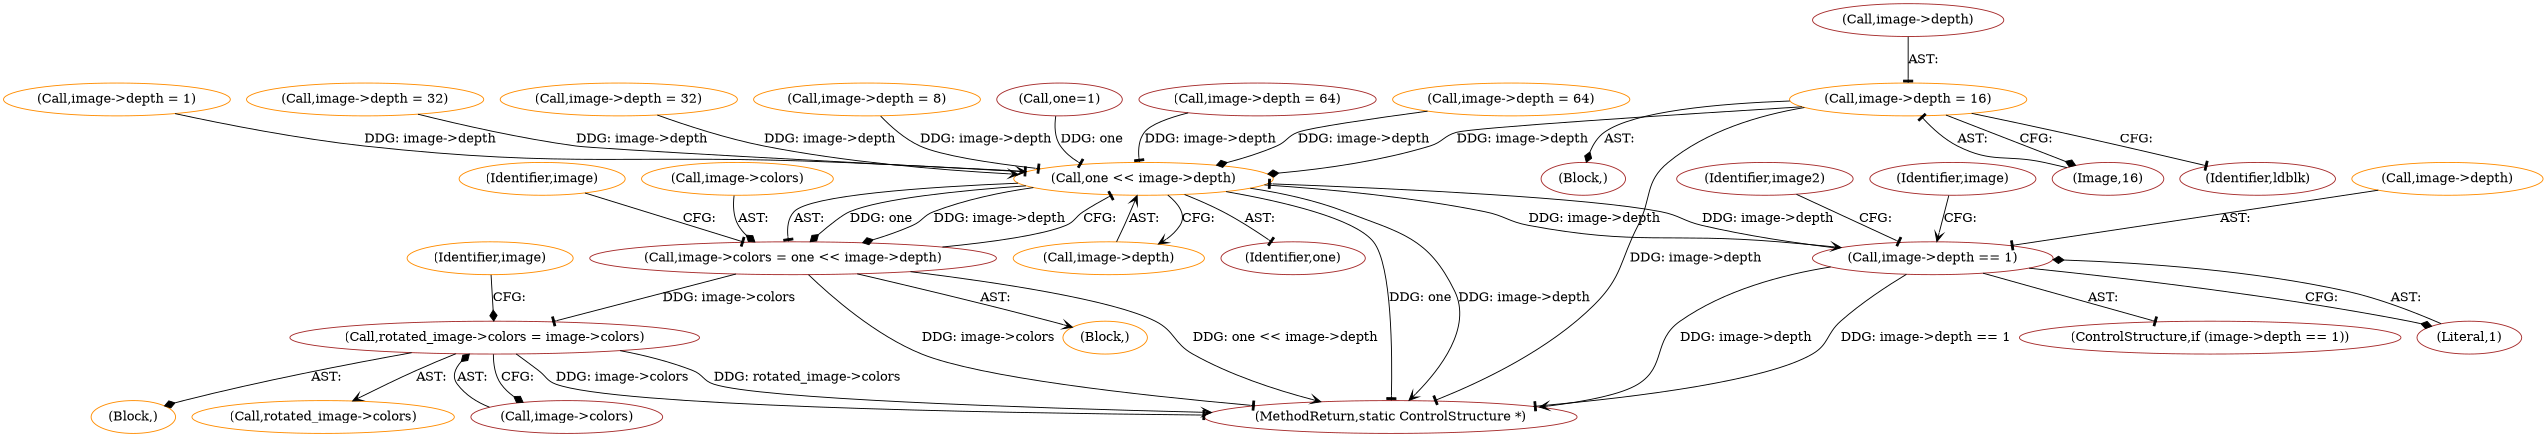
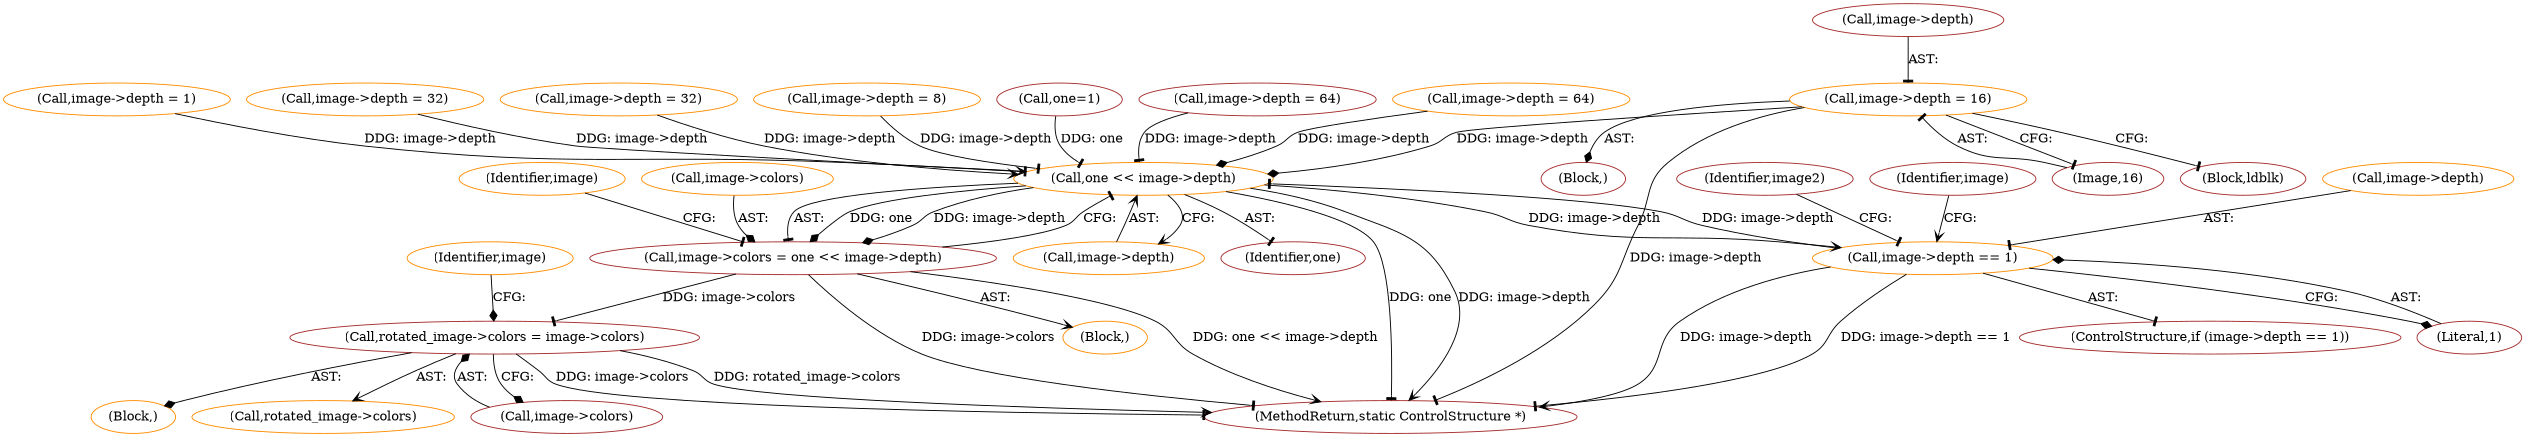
edge "(Call,image->depth = 16)" -> "(Image,16)": arrowhead diamond -> tee
node "(Identifier,ldblk)": label "(Identifier,ldblk)" -> "(Block,ldblk)"
node "(Call,image->depth == 1)": color brown -> darkorange
